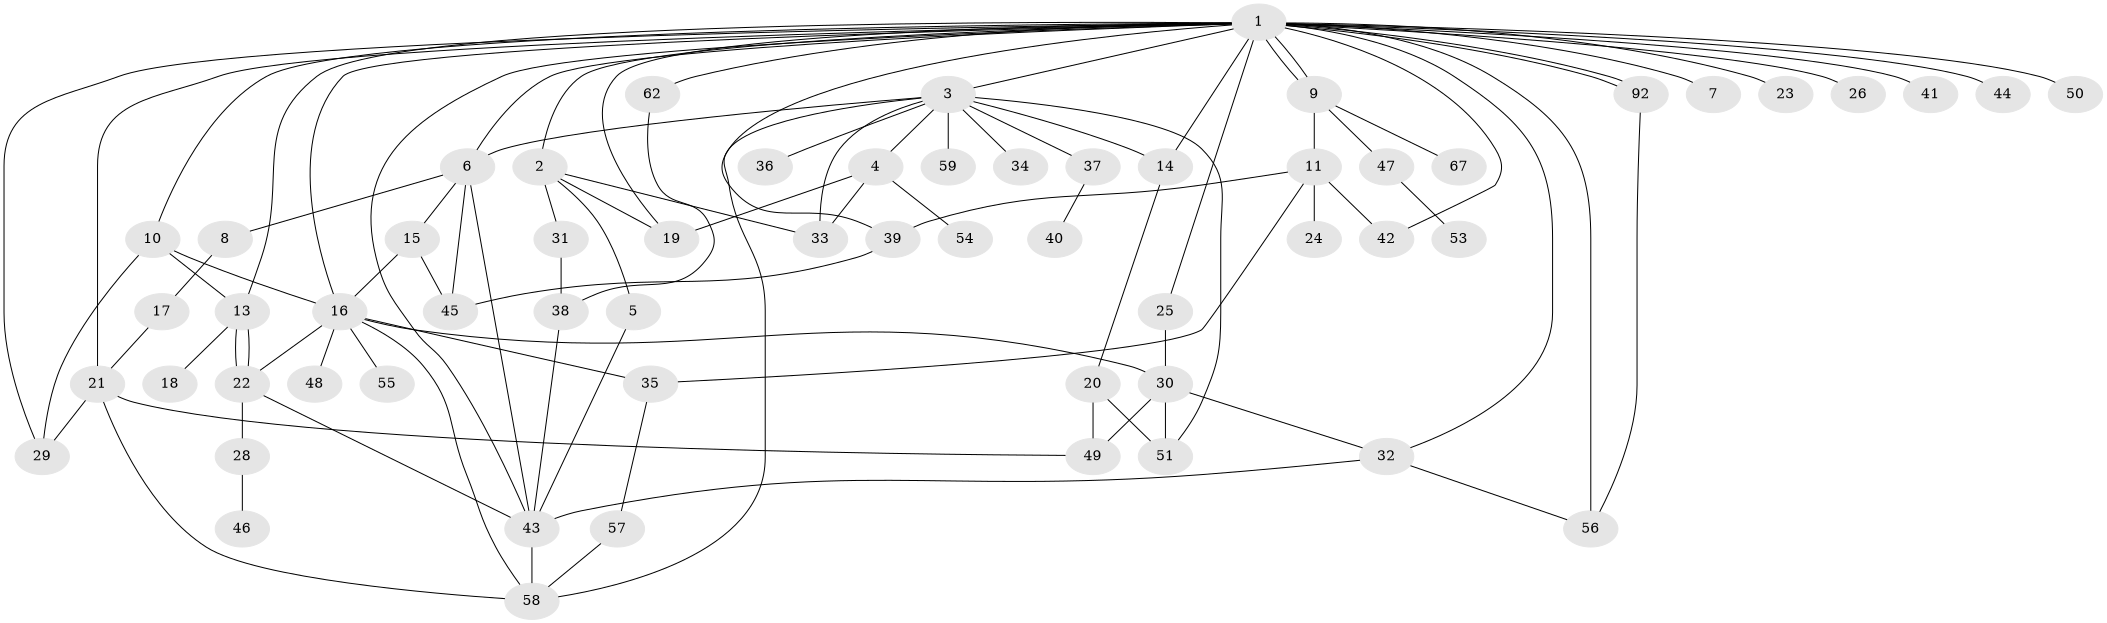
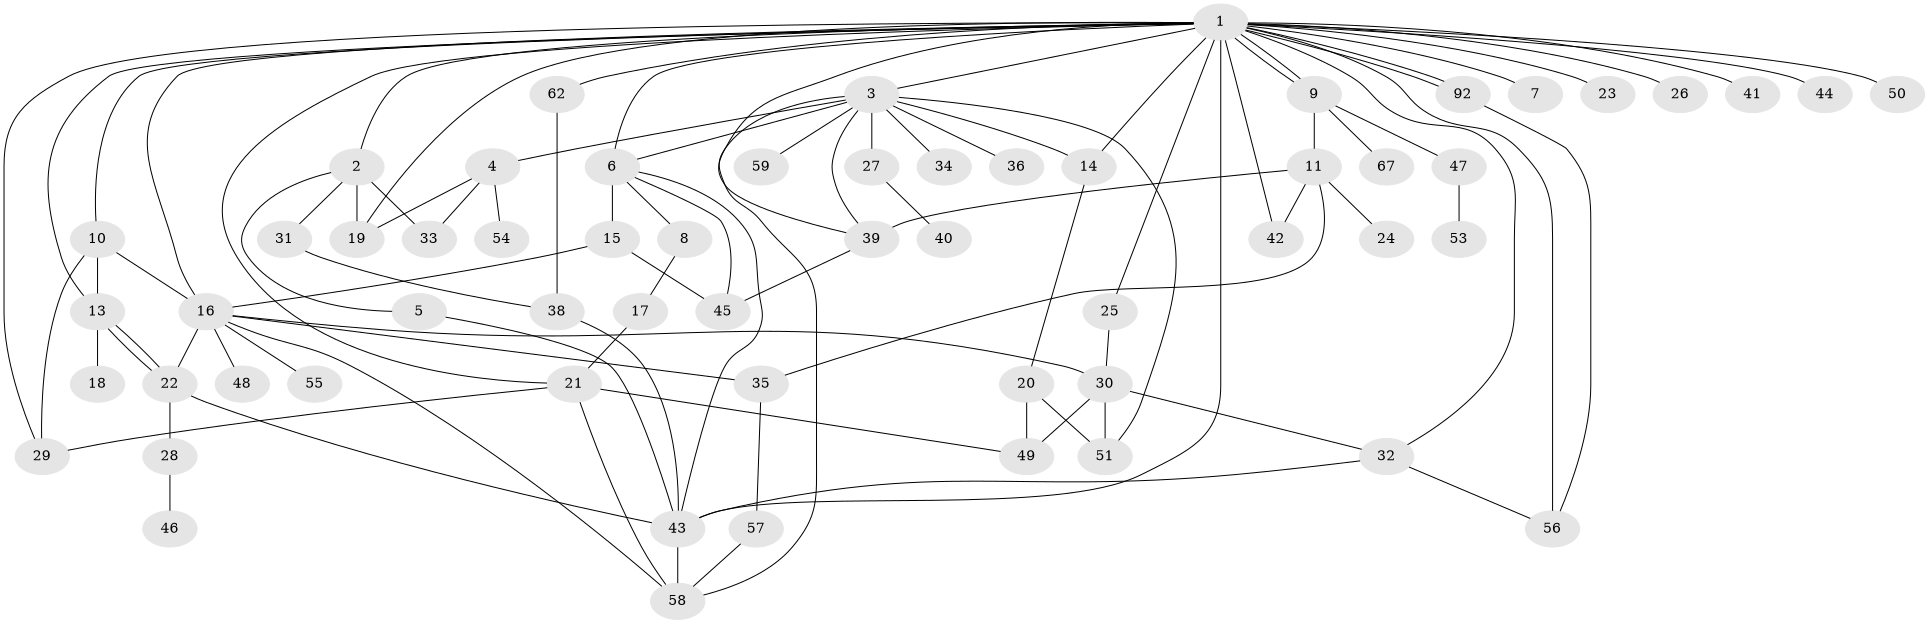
edge "3" -- "33": now "3" -- "39"
node "37": label "37" -> "27"
